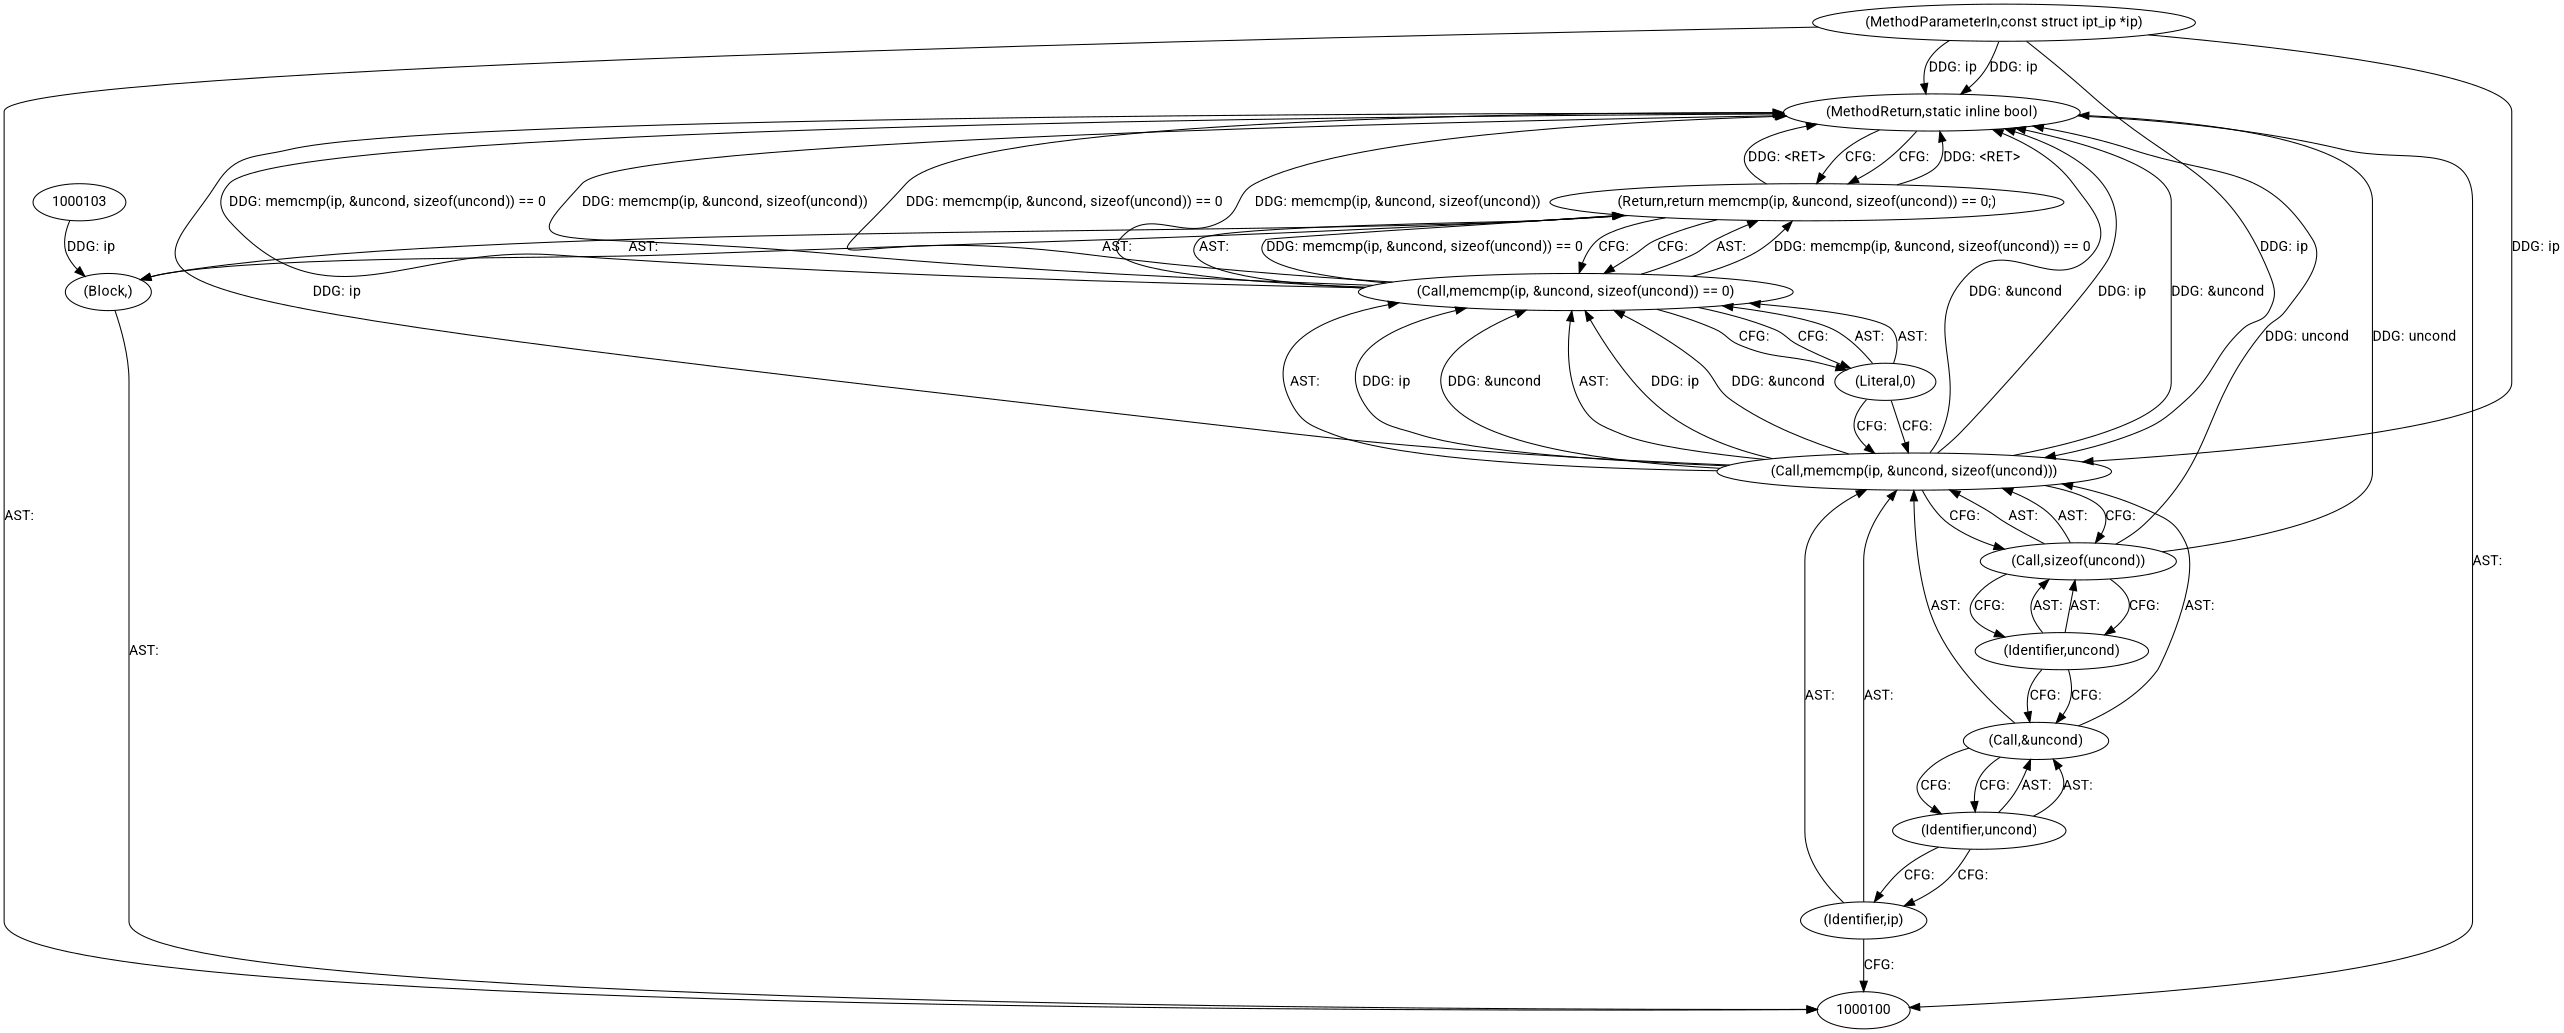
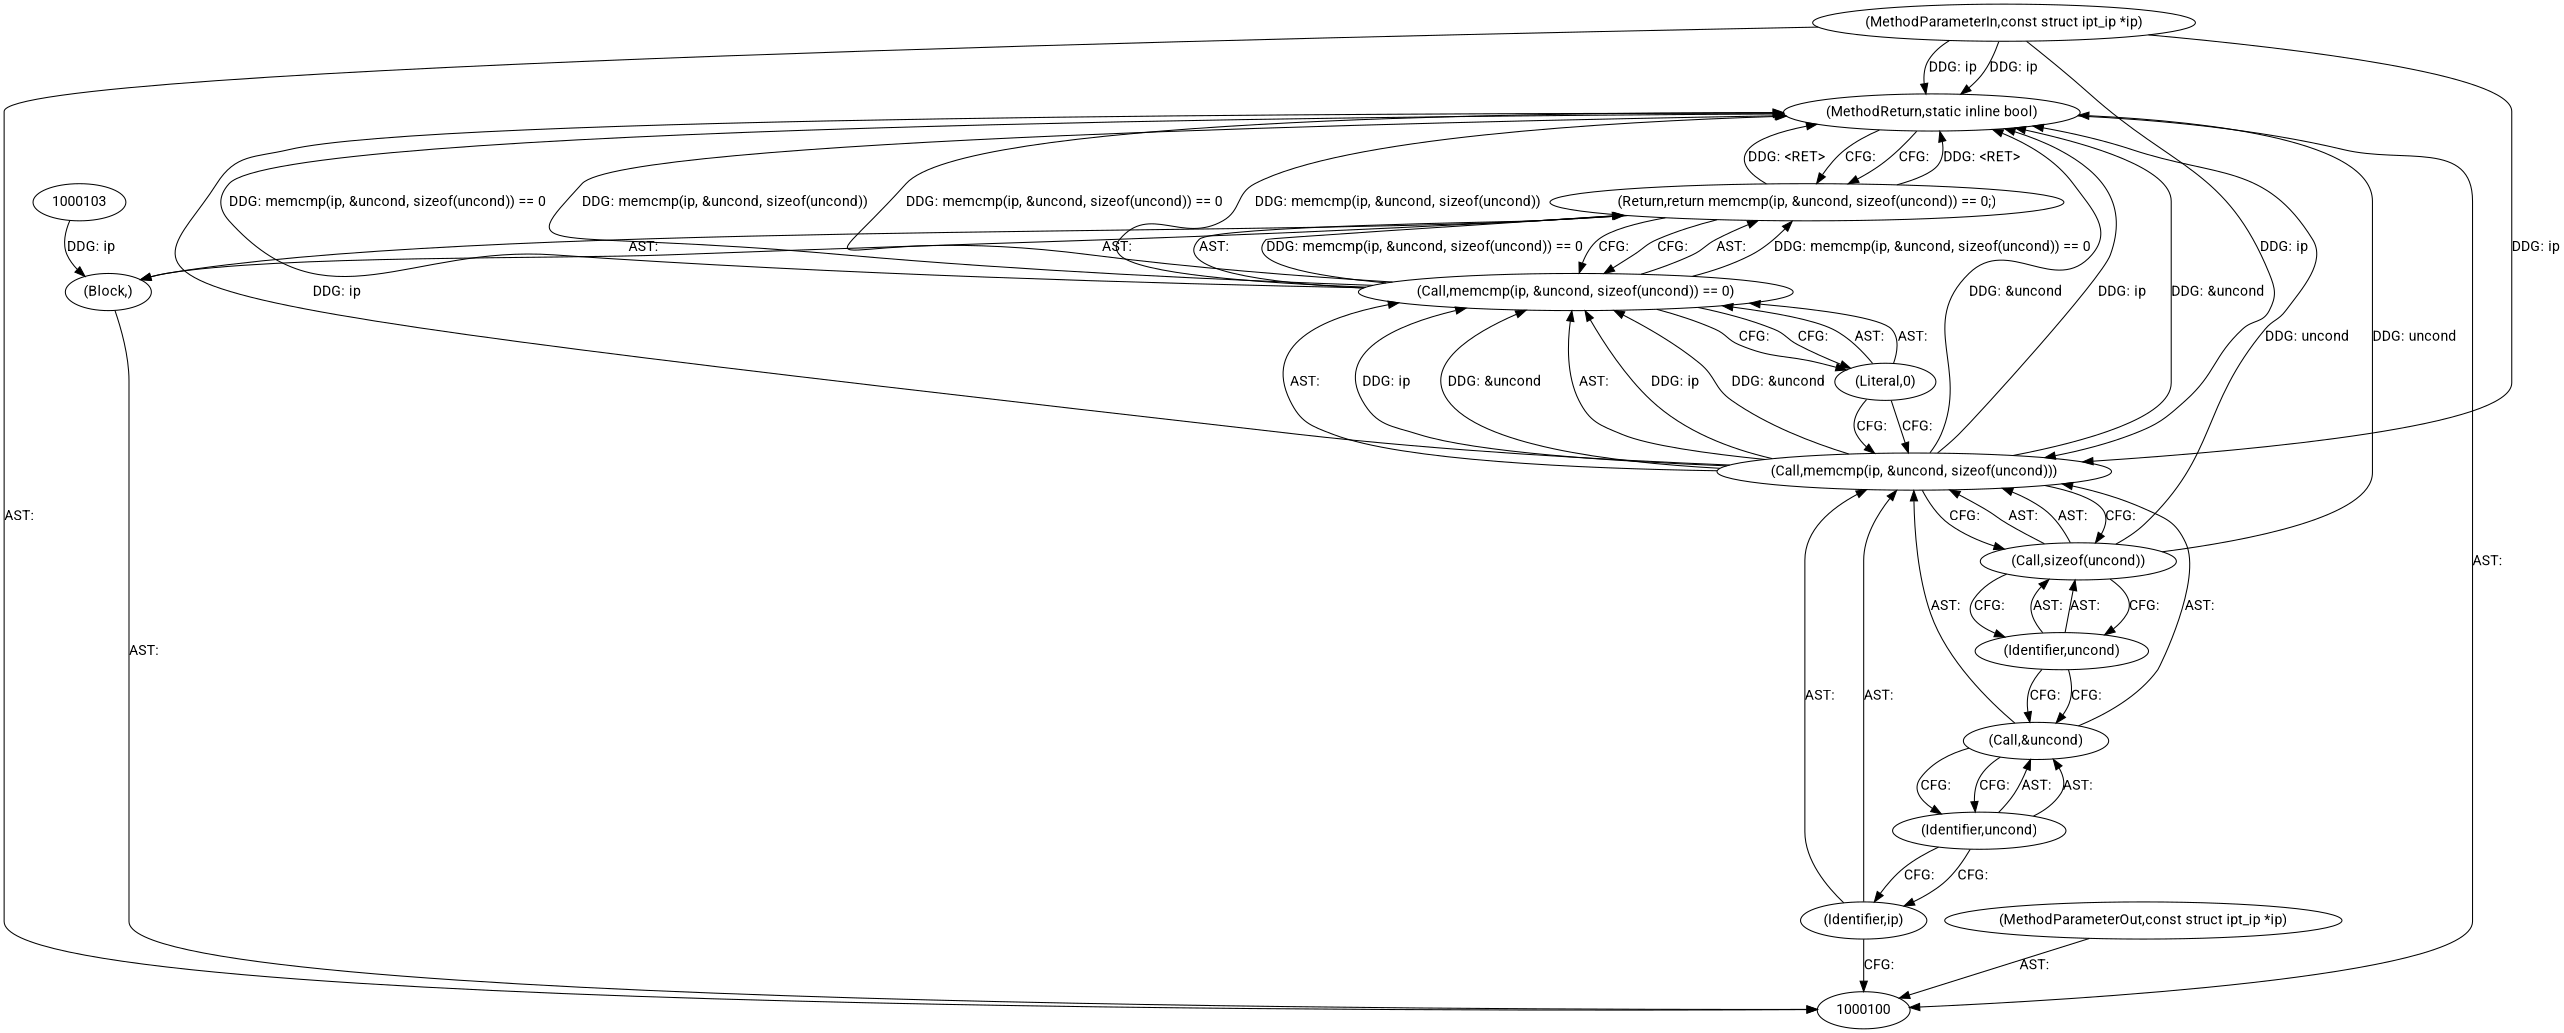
node "(MethodParameterOut,const struct ipt_ip *ip)": added
